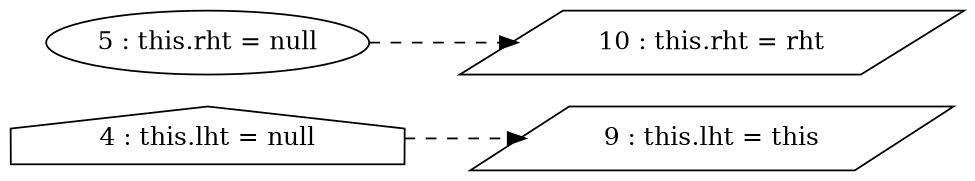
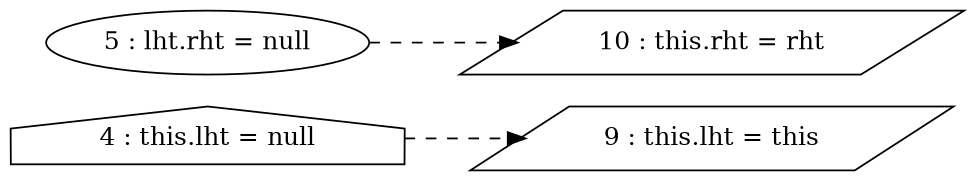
node "5 : this.rht = null": label "5 : this.rht = null" -> "5 : lht.rht = null"
